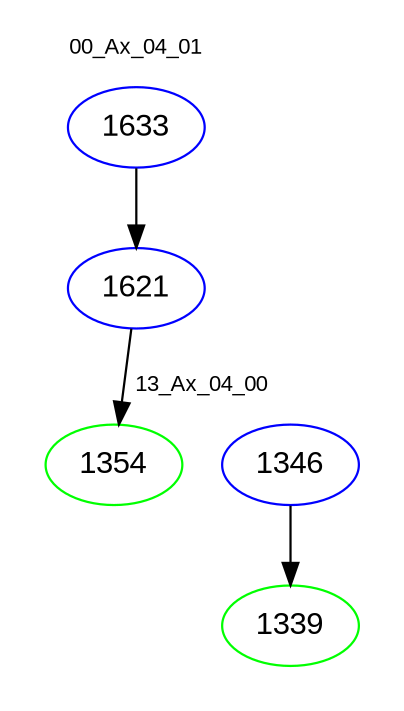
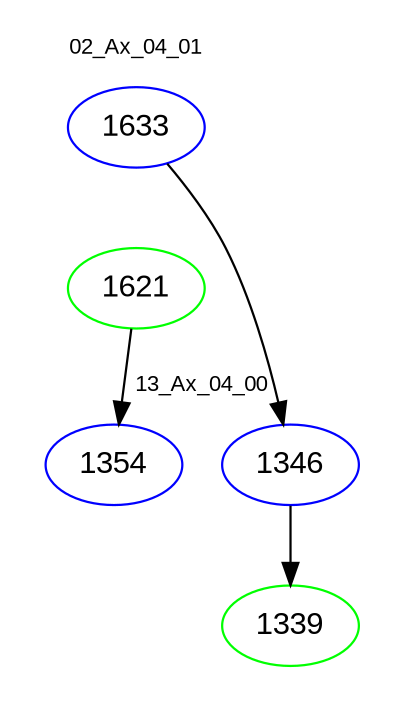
cluster "00_Ax_04_01": label "00_Ax_04_01" -> "02_Ax_04_01"
edge "1633" -> "1621": now "1633" -> "1346"
node "1621": color blue -> green
node "1354": color green -> blue
